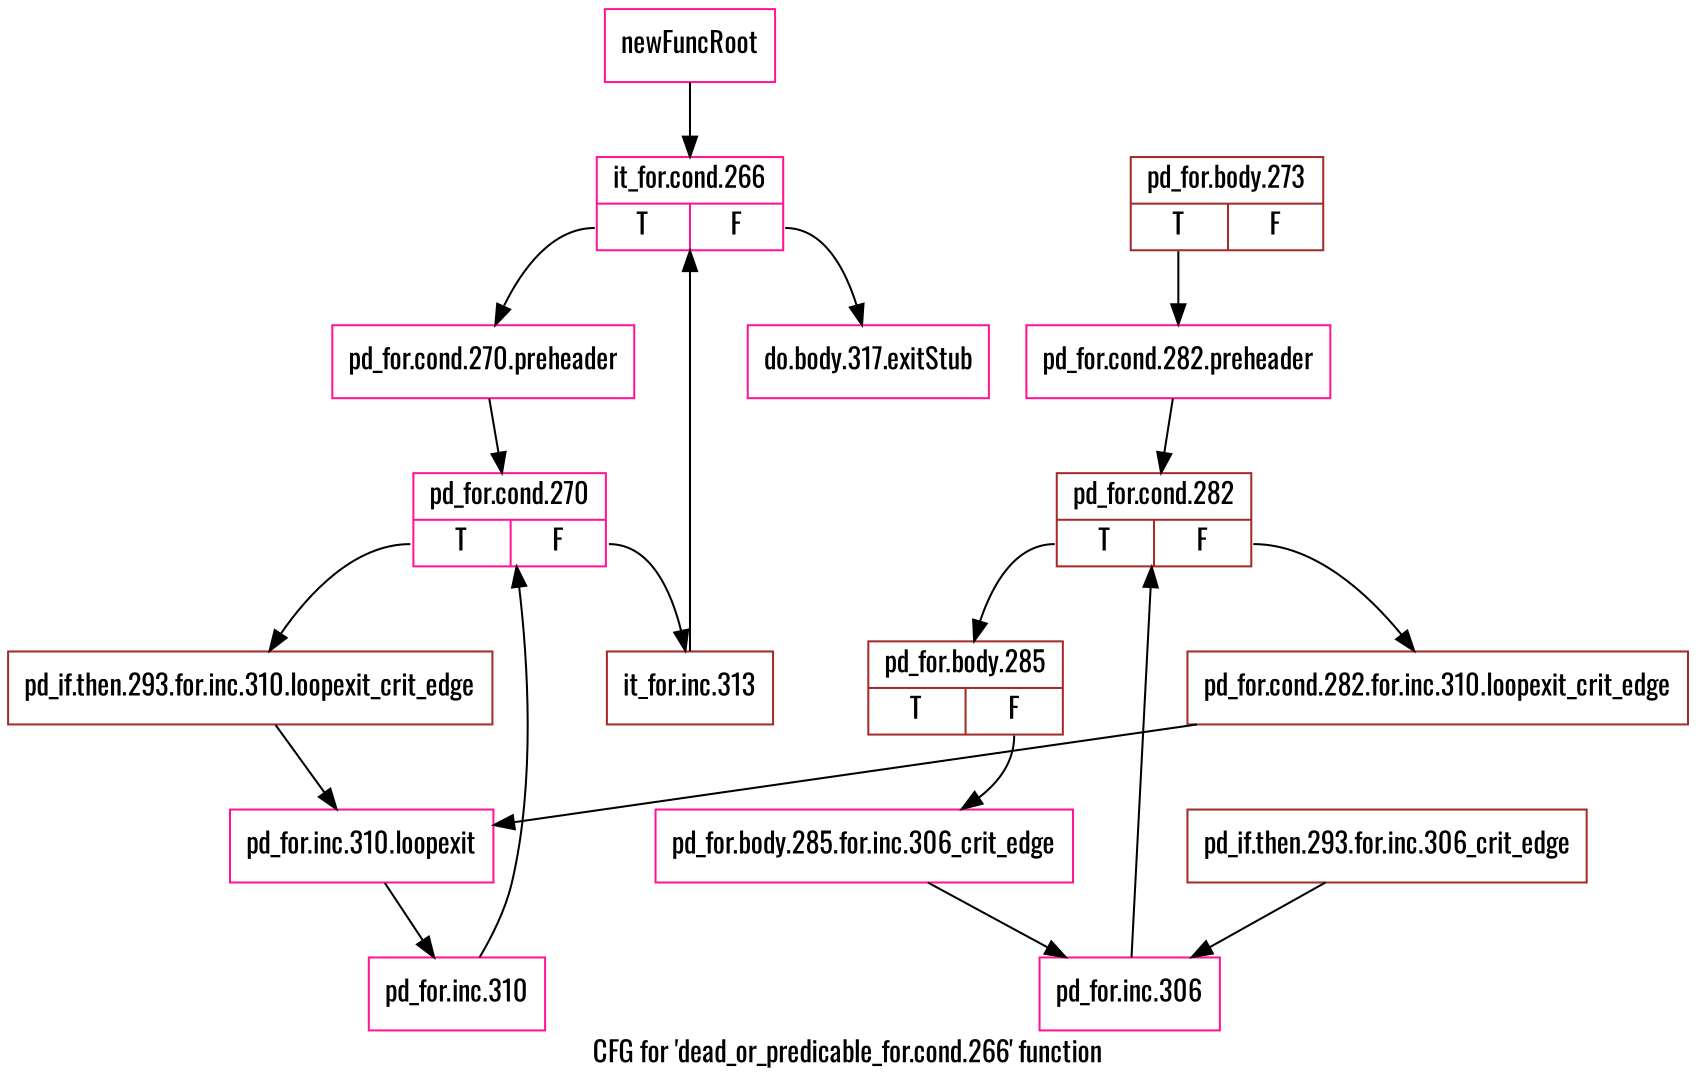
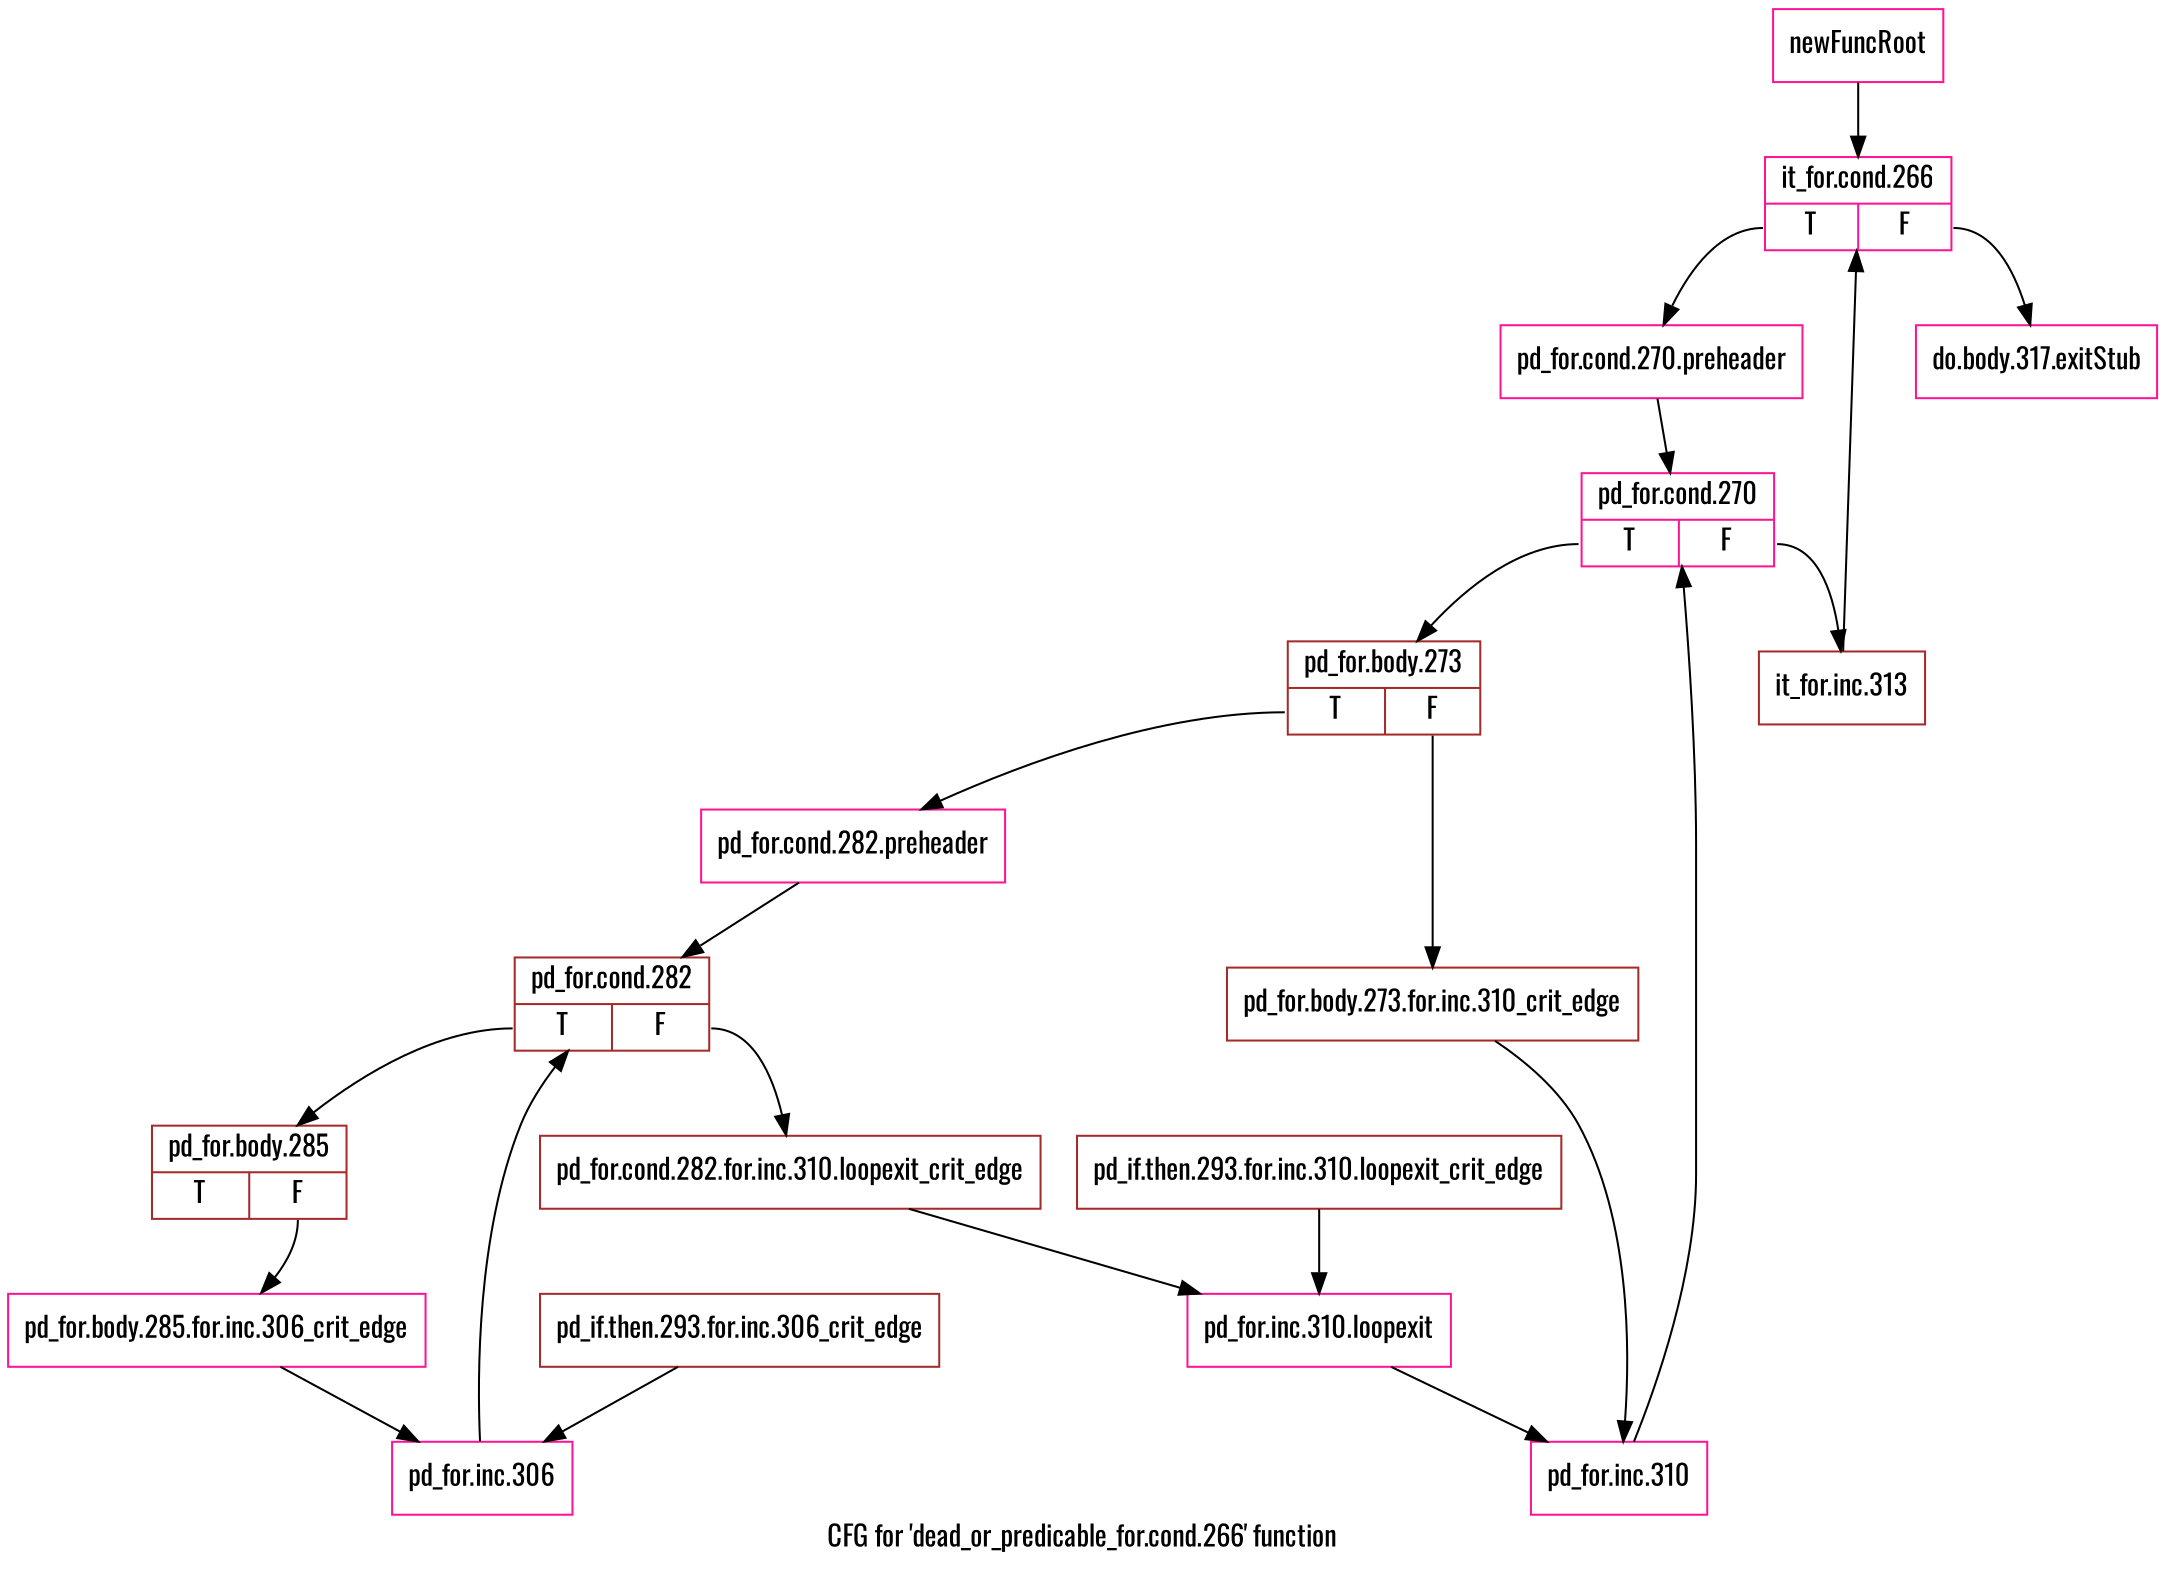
edge "pd_for.cond.270" -> "pd_if.then.293.for.inc.310.loopexit_crit_edge": now "pd_for.cond.270" -> "pd_for.body.273"
node "pd_for.body.273.for.inc.310_crit_edge": added
